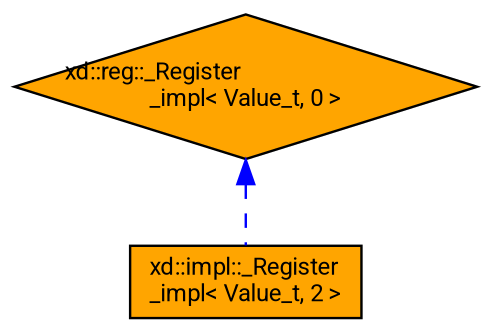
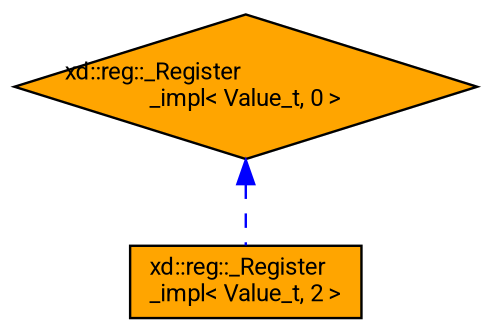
node "xd::impl::_Register _impl< Value_t, 2 >": label "xd::impl::_Register _impl< Value_t, 2 >" -> "xd::reg::_Register _impl< Value_t, 2 >"
